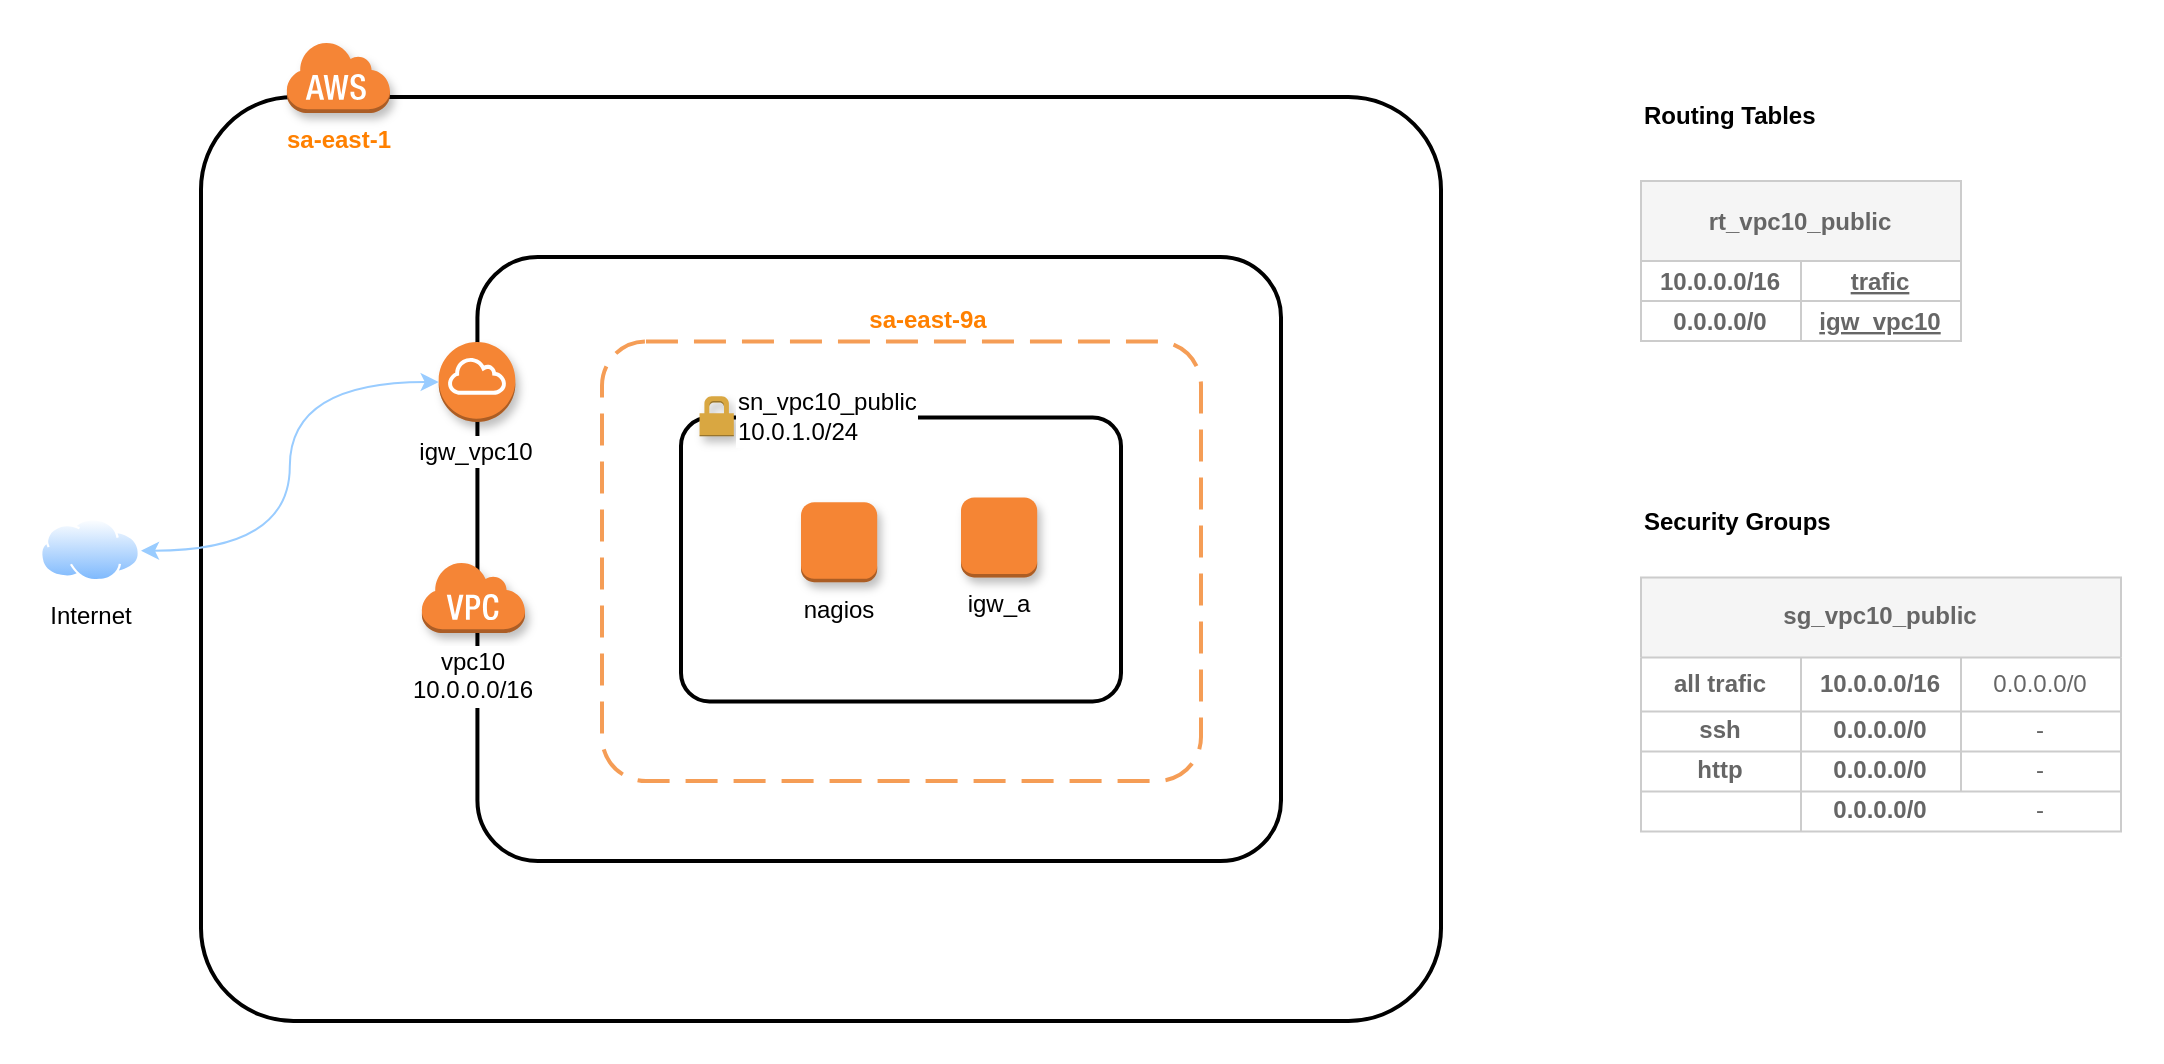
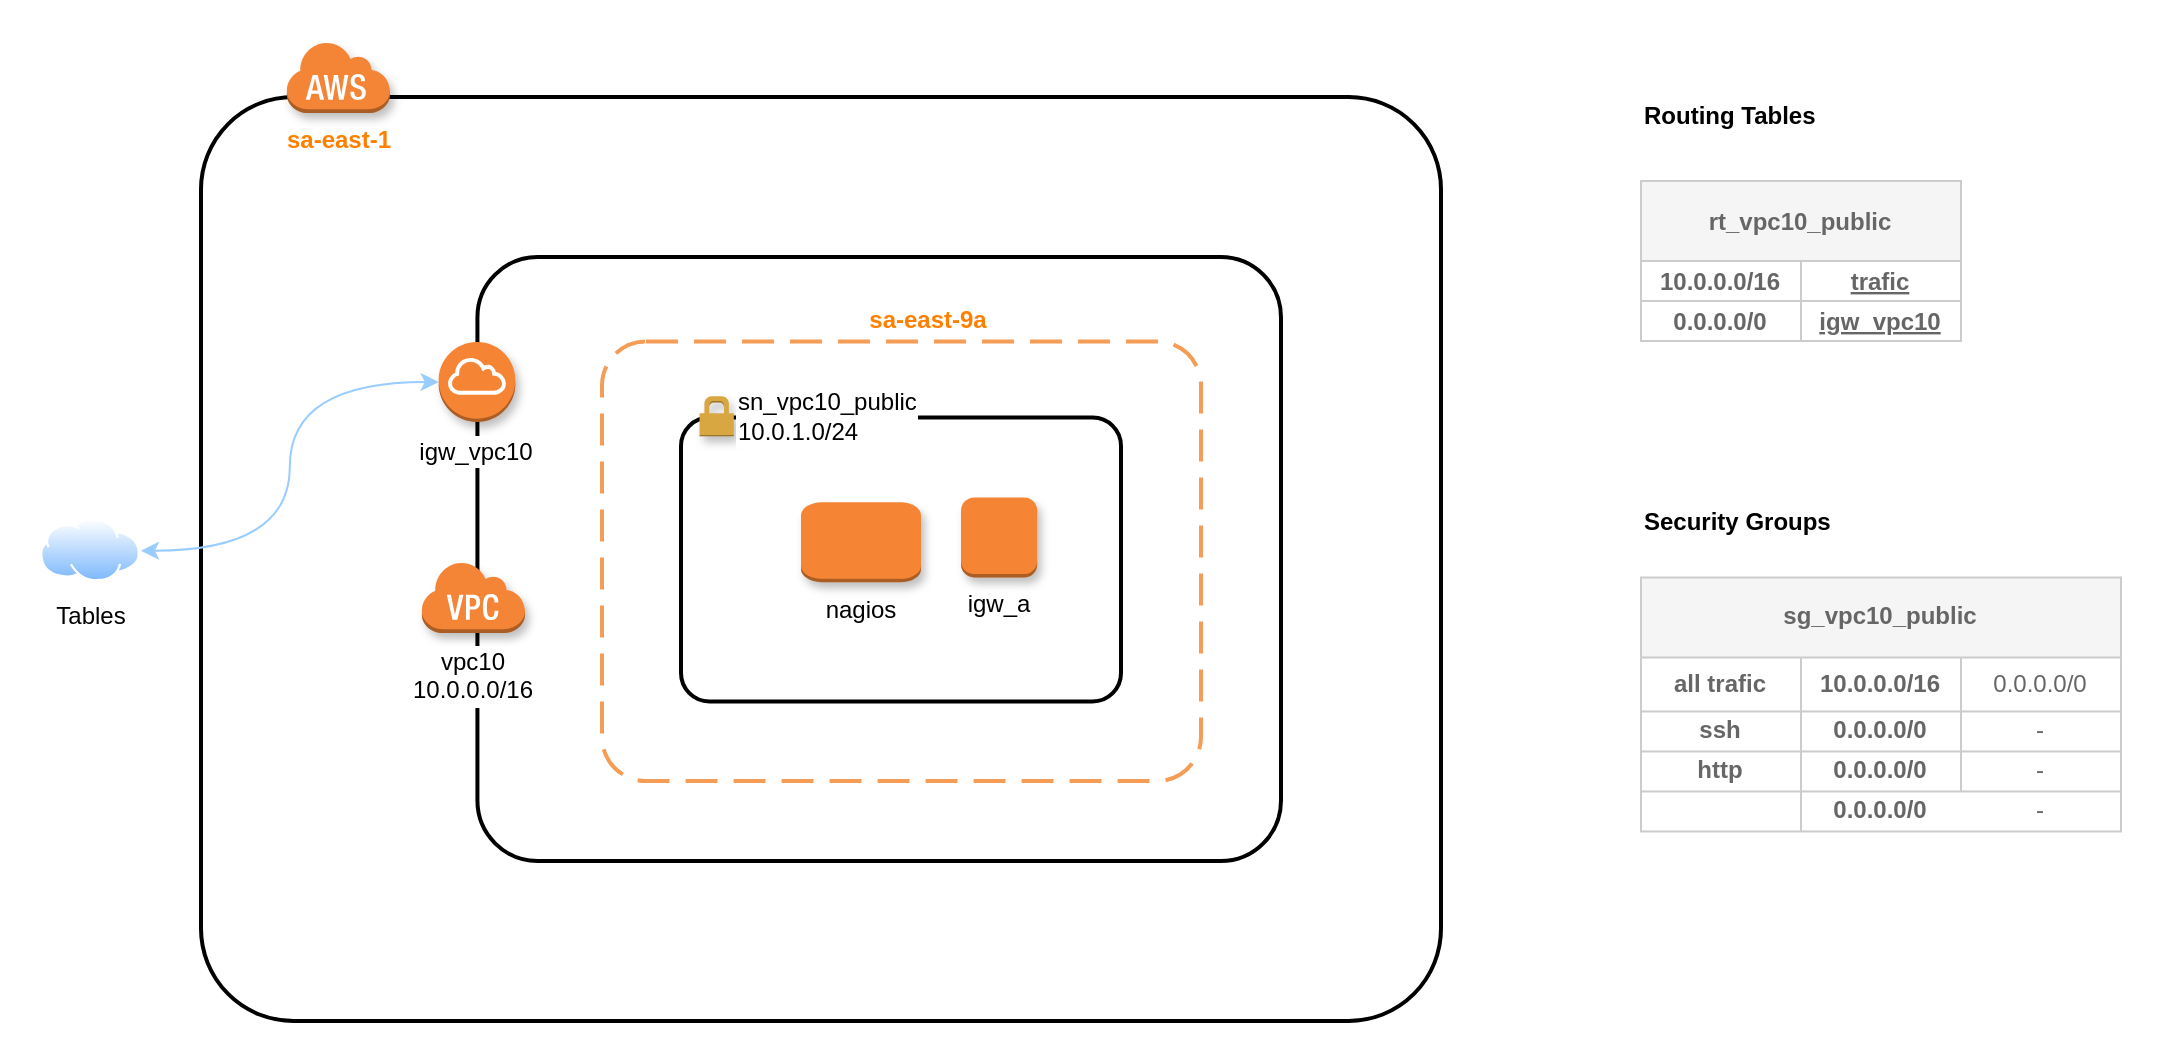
node "nagios": size 76x80 -> 120x80
node "Internet": label "Internet" -> "Tables"
